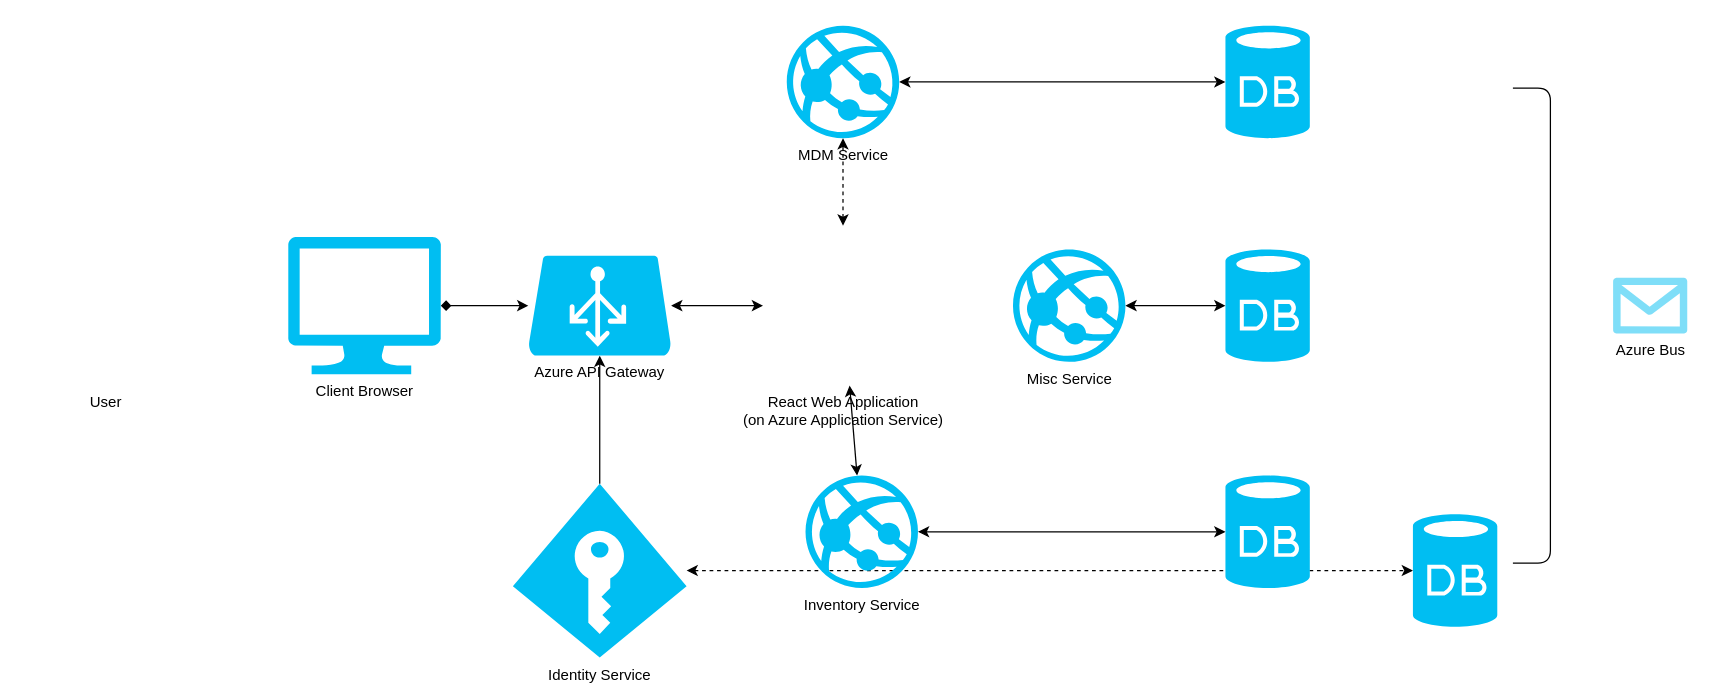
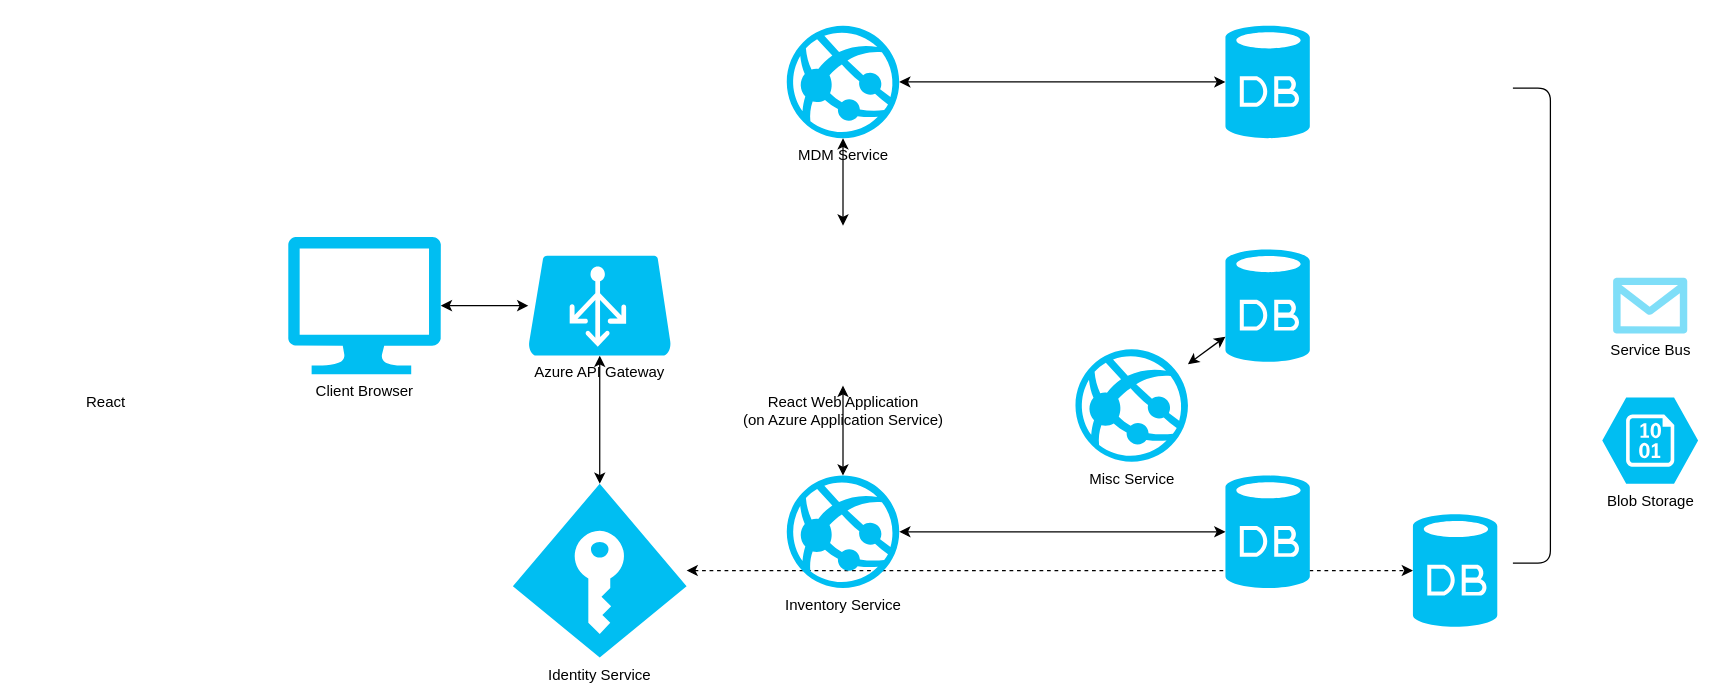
edge "MDM Service" -- "React Web Application (on Azure Application Service)": style dashed -> solid
edge "Client Browser" -- "Azure API Gateway": arrowhead diamond -> classic
edge "Azure API Gateway" -- "React Web Application (on Azure Application Service)": removed
node "Misc Service": moved (1069, 306) -> (1132, 406)
node "Azure Bus": label "Azure Bus" -> "Service Bus"
node "User": label "User" -> "React"
node "Blob Storage": added
edge "Identity Service" -> "Azure API Gateway": arrowhead none -> classic
node "Inventory Service": moved (862, 532) -> (843, 532)
